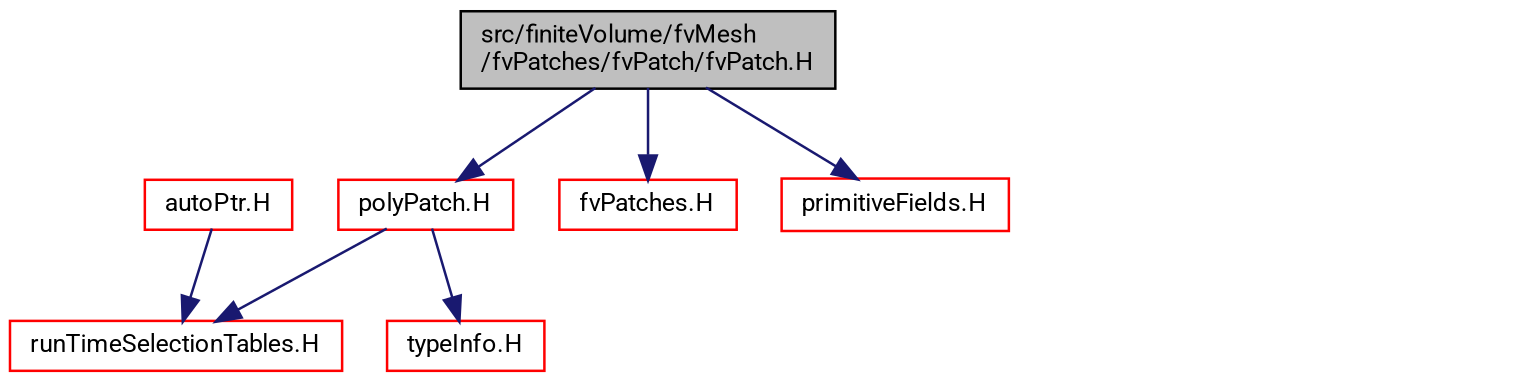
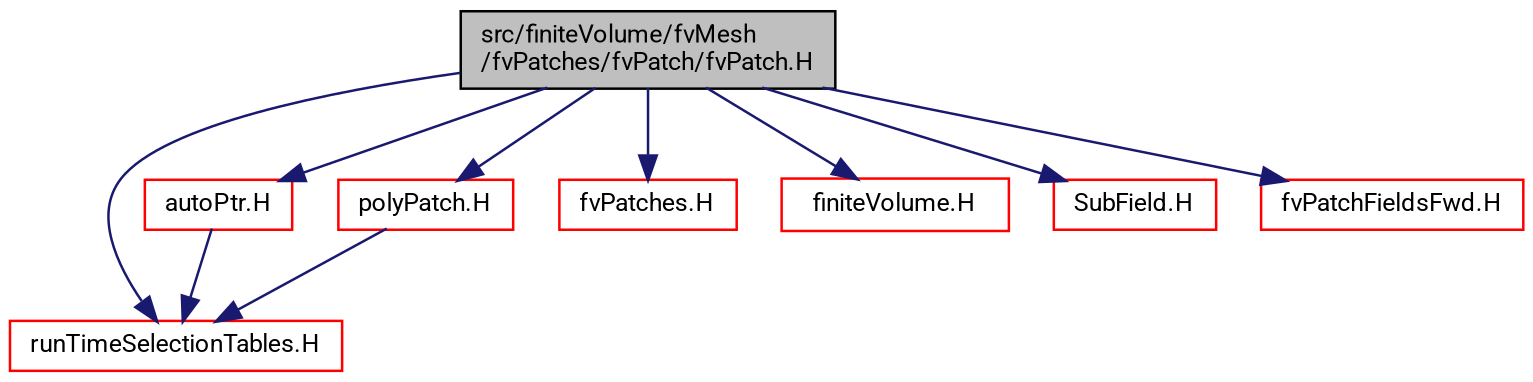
edge "src/finiteVolume/fvMesh /fvPatches/fvPatch/fvPatch.H" -> "runTimeSelectionTables.H": added
edge "src/finiteVolume/fvMesh /fvPatches/fvPatch/fvPatch.H" -> "autoPtr.H": added
node "primitiveFields.H": label "primitiveFields.H" -> "finiteVolume.H"
node "SubField.H": added
node "fvPatchFieldsFwd.H": added
node "typeInfo.H": removed
